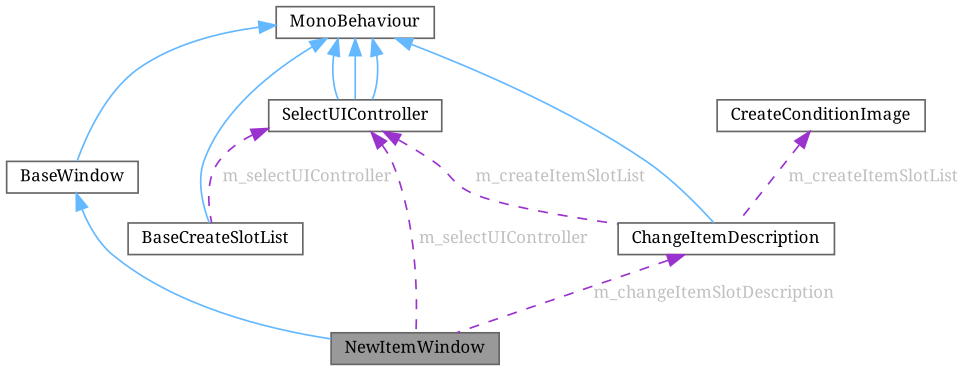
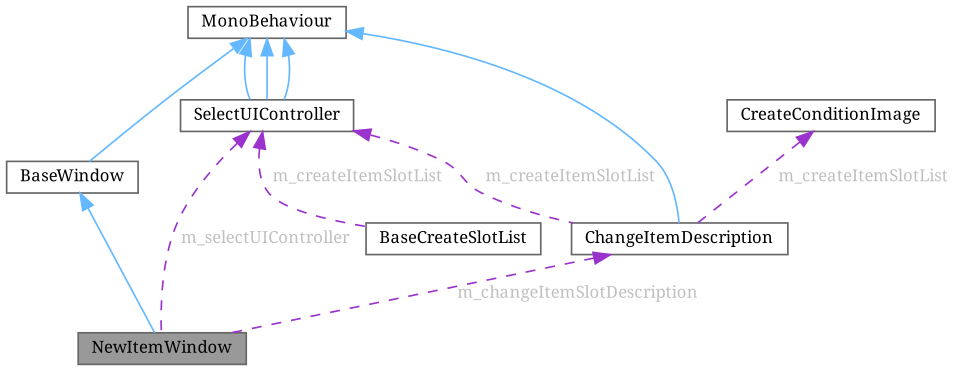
edge "BaseCreateSlotList" -> "MonoBehaviour": removed
edge "BaseCreateSlotList" -> "SelectUIController": label " m_selectUIController" -> " m_createItemSlotList"
